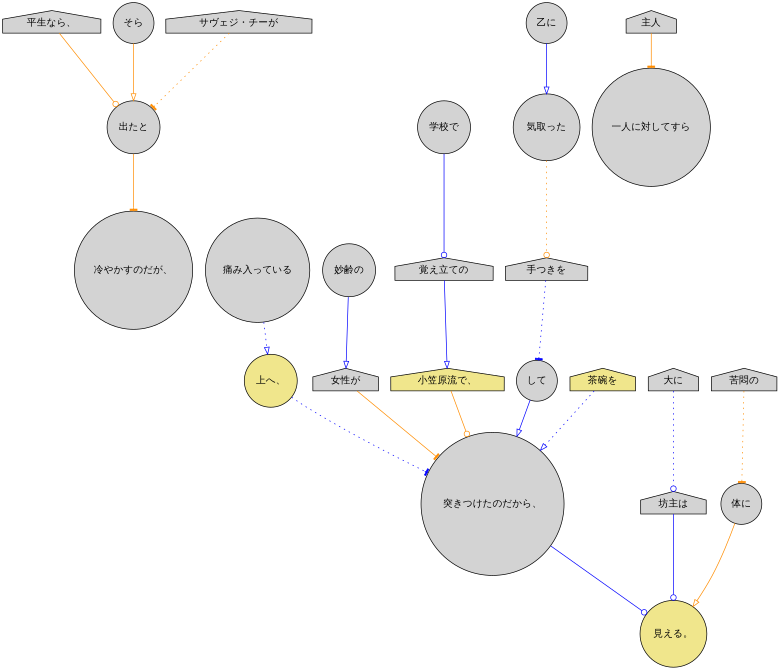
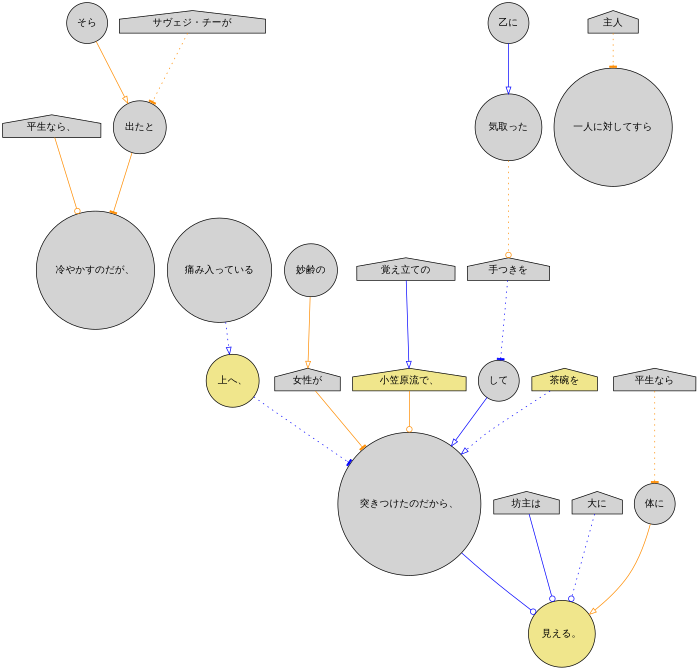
edge "主人" -> "一人に対してすら": style solid -> dotted
edge "平生なら、" -> "出たと": now "平生なら、" -> "冷やかすのだが、"
node "学校で": removed
edge "妙齢の" -> "女性が": color blue -> darkorange
node "苦悶の": label "苦悶の" -> "平生なら"
edge "大に" -> "坊主は": now "大に" -> "見える。"
